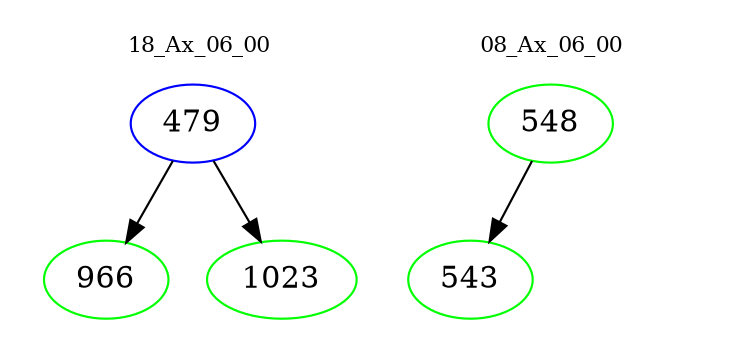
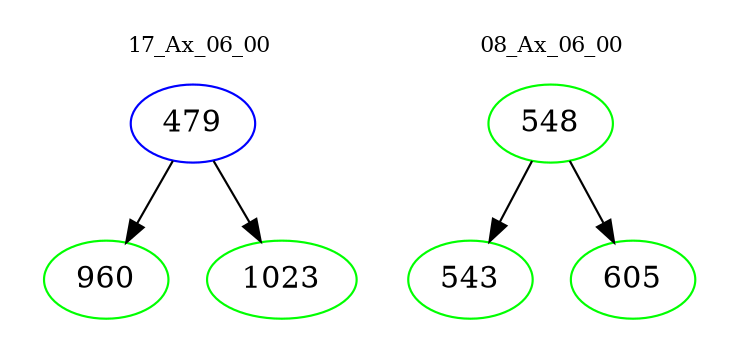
cluster "18_Ax_06_00": label "18_Ax_06_00" -> "17_Ax_06_00"
node "966": label "966" -> "960"
node "605": added
